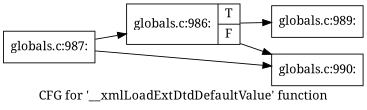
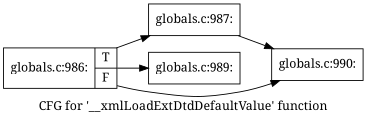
edge "globals.c:987:" -> "globals.c:986:": reversed
